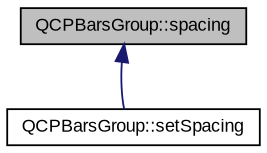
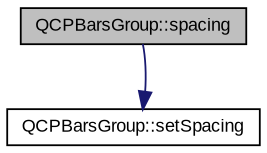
edge "QCPBarsGroup::setSpacing" -> "QCPBarsGroup::spacing": reversed
